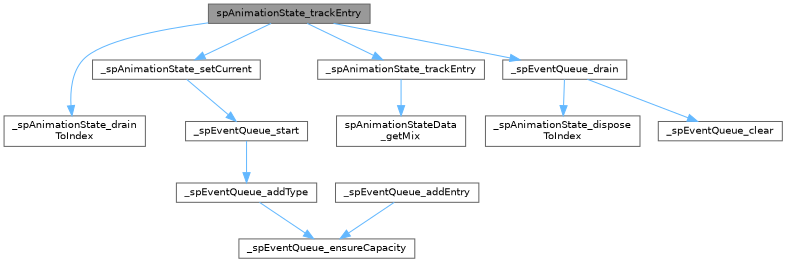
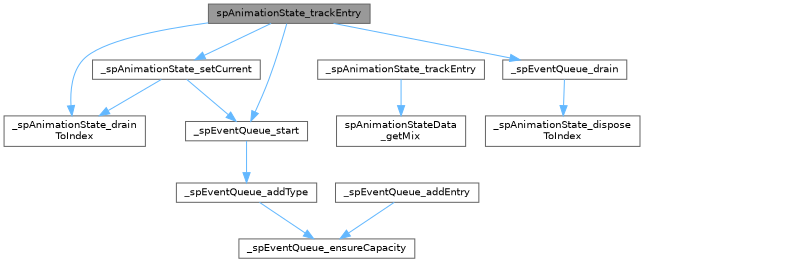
edge "spAnimationState_trackEntry" -> "_spAnimationState_trackEntry": now "spAnimationState_trackEntry" -> "_spEventQueue_start"
edge "_spAnimationState_setCurrent" -> "_spAnimationState_drain ToIndex": added
node "_spEventQueue_clear": removed
